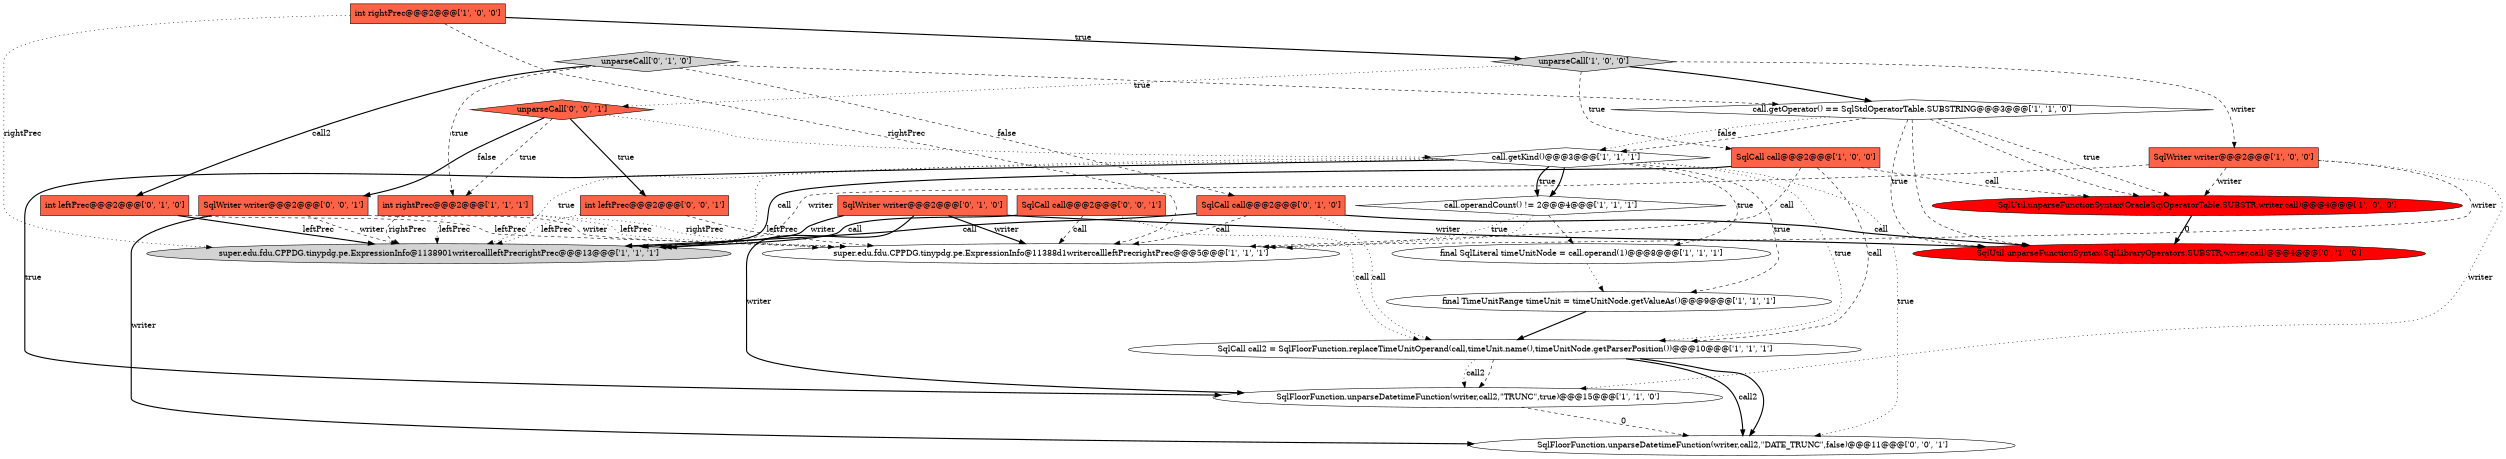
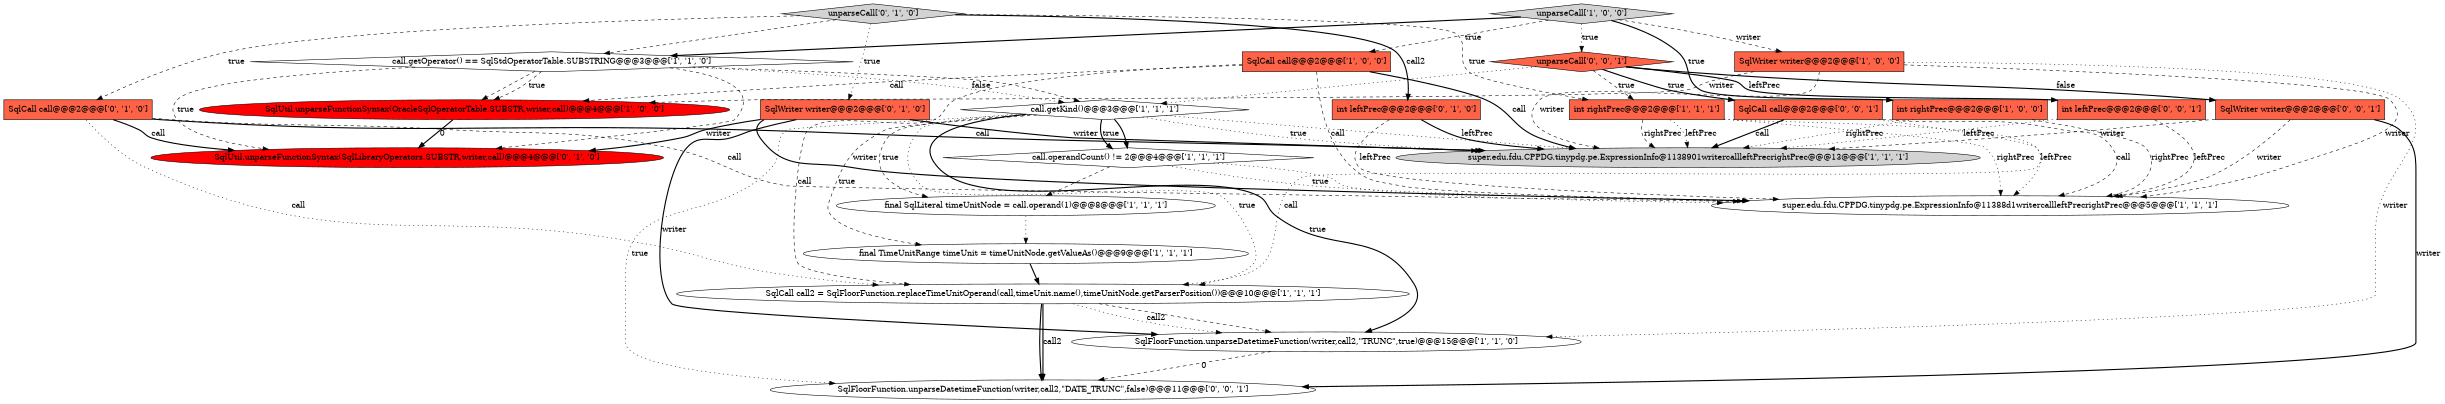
edge "int rightPrec@@@2@@@['1', '0', '0']" -> "unparseCall['1', '0', '0']": reversed
edge "unparseCall['0', '1', '0']" -> "SqlWriter writer@@@2@@@['0', '1', '0']": added, label "true"
edge "unparseCall['0', '0', '1']" -> "SqlCall call@@@2@@@['0', '0', '1']": added, label "true"
edge "unparseCall['0', '1', '0']" -> "SqlCall call@@@2@@@['0', '1', '0']": label "false" -> "true"
edge "unparseCall['0', '0', '1']" -> "int leftPrec@@@2@@@['0', '0', '1']": label "true" -> "leftPrec"
